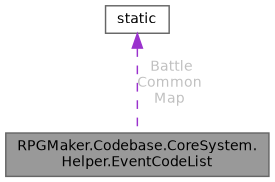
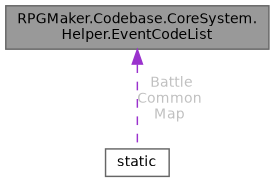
edge "RPGMaker.Codebase.CoreSystem. Helper.EventCodeList" -> "static": reversed
